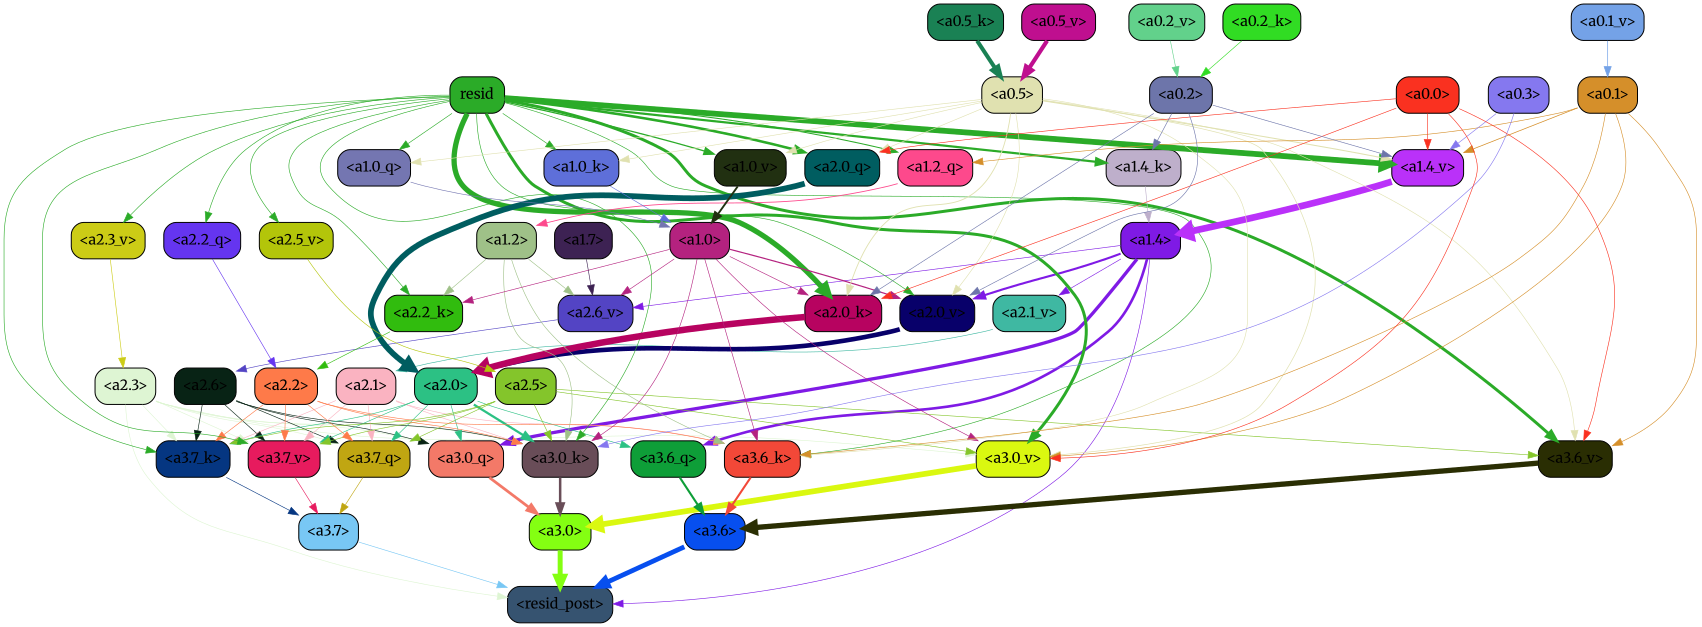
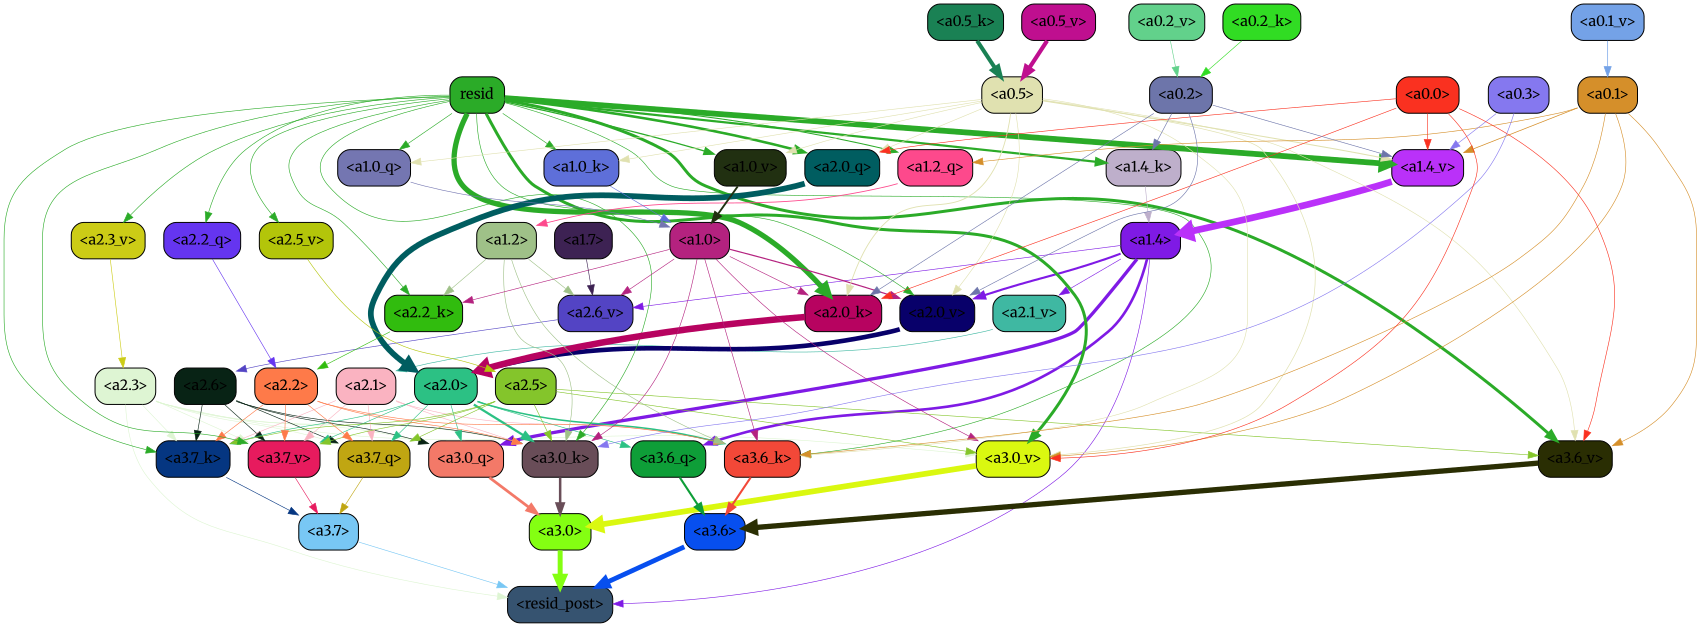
edge "<a2.0>" -> "<a3.6_k>": added
